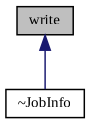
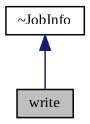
edge "~JobInfo" -> "write": reversed
